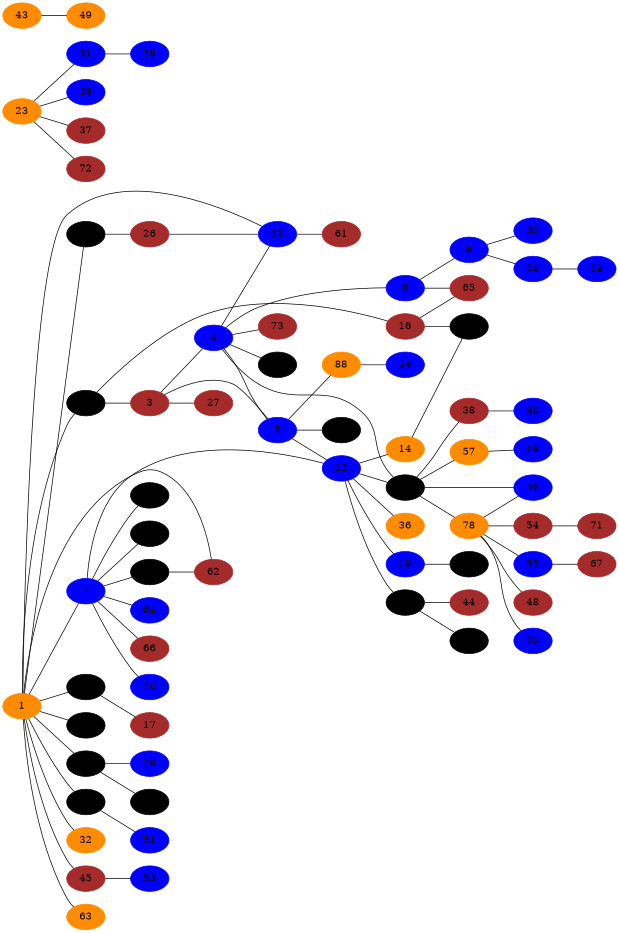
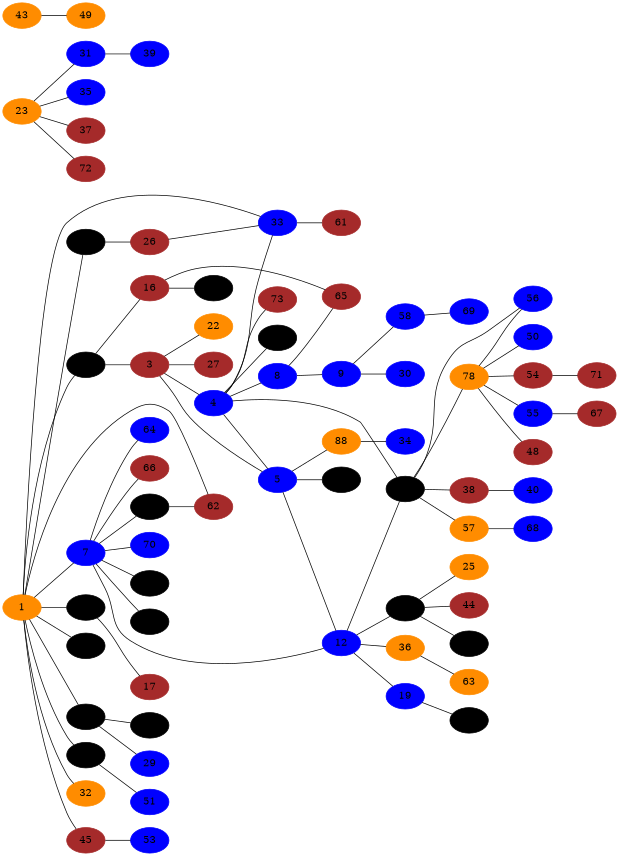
node "22": added
node "14": removed
node "25": added
edge "1" -- "63": now "36" -- "63"
